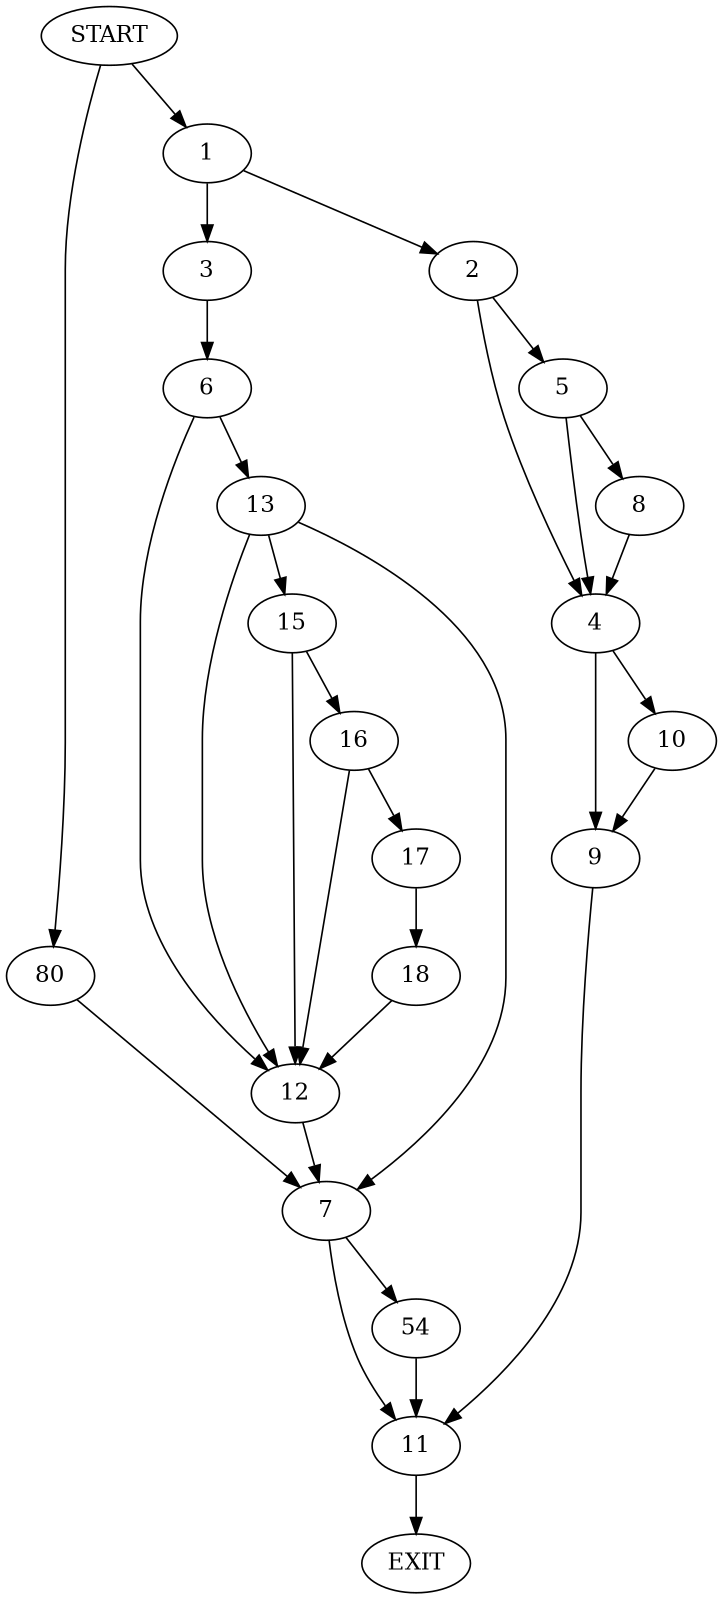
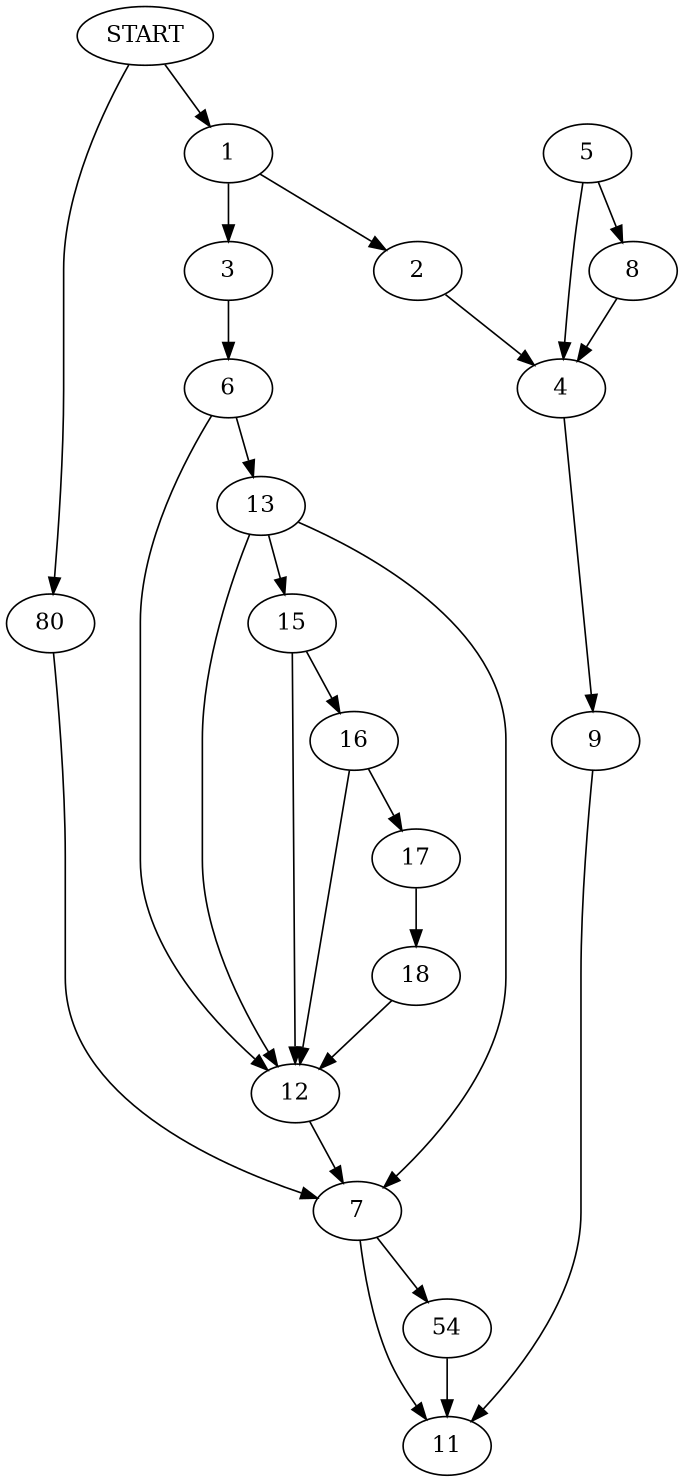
edge "2" -> "5": removed
node "10": removed
node "EXIT": removed
